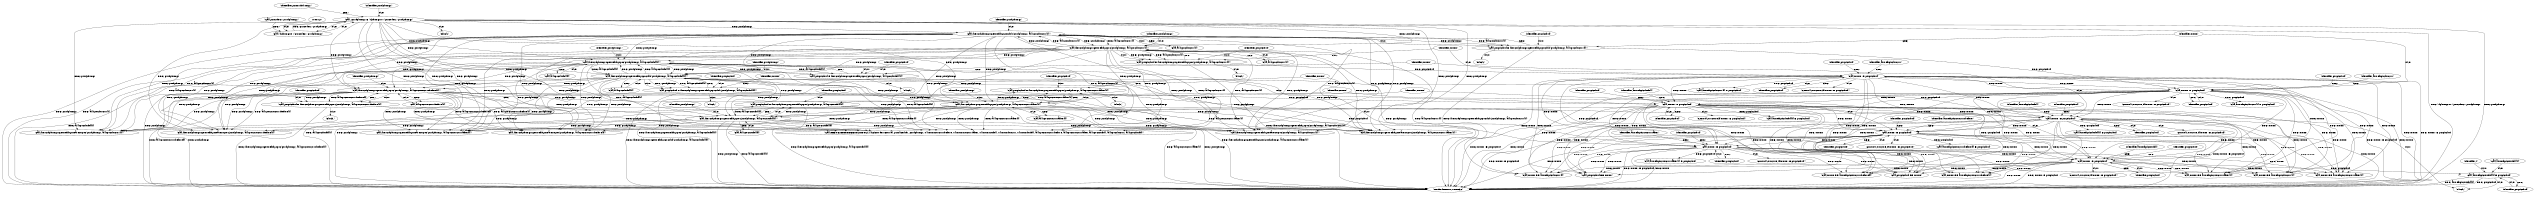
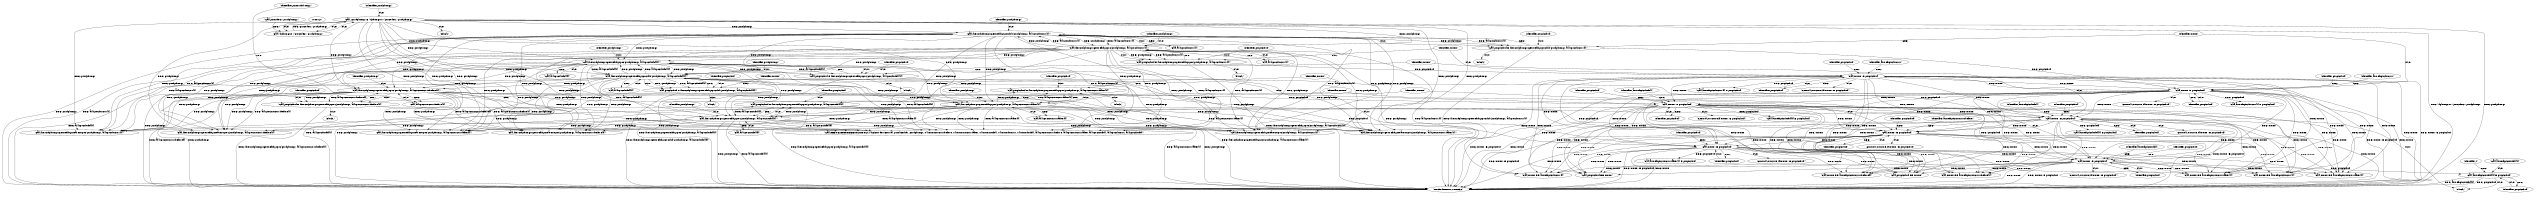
edge "(Identifier,ps_mv_hdr_mgr)" -> "(Call,*ps_dpb_mgr = (dpb_mgr_t *)ps_codec->pv_dpb_mgr)": now "(Identifier,ps_mv_hdr_mgr)" -> "(Call,ai4_poc_st_curr_before[i])"
node "(Identifier,as_ref_pic_st_curr_after)": removed
node "(Call,as_ref_pic_st_curr_before[i] = ps_pic_buf)": removed
edge "(Identifier,i)" -> "(Call,as_ref_pic_st_foll[i] = ps_pic_buf)": label "AST: " -> "CFG: "
